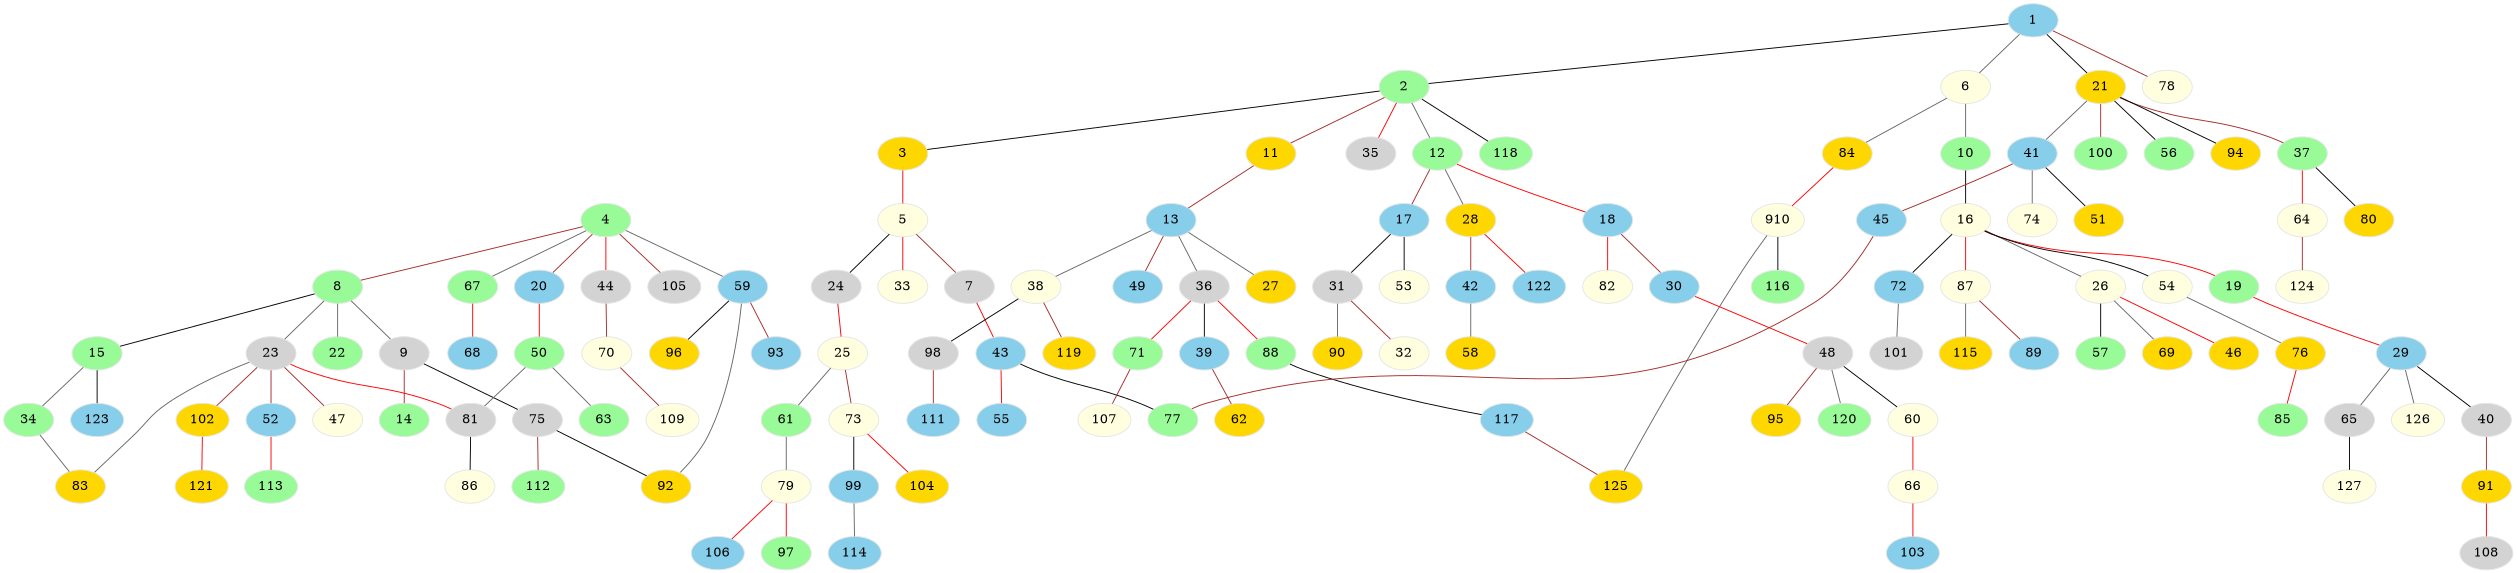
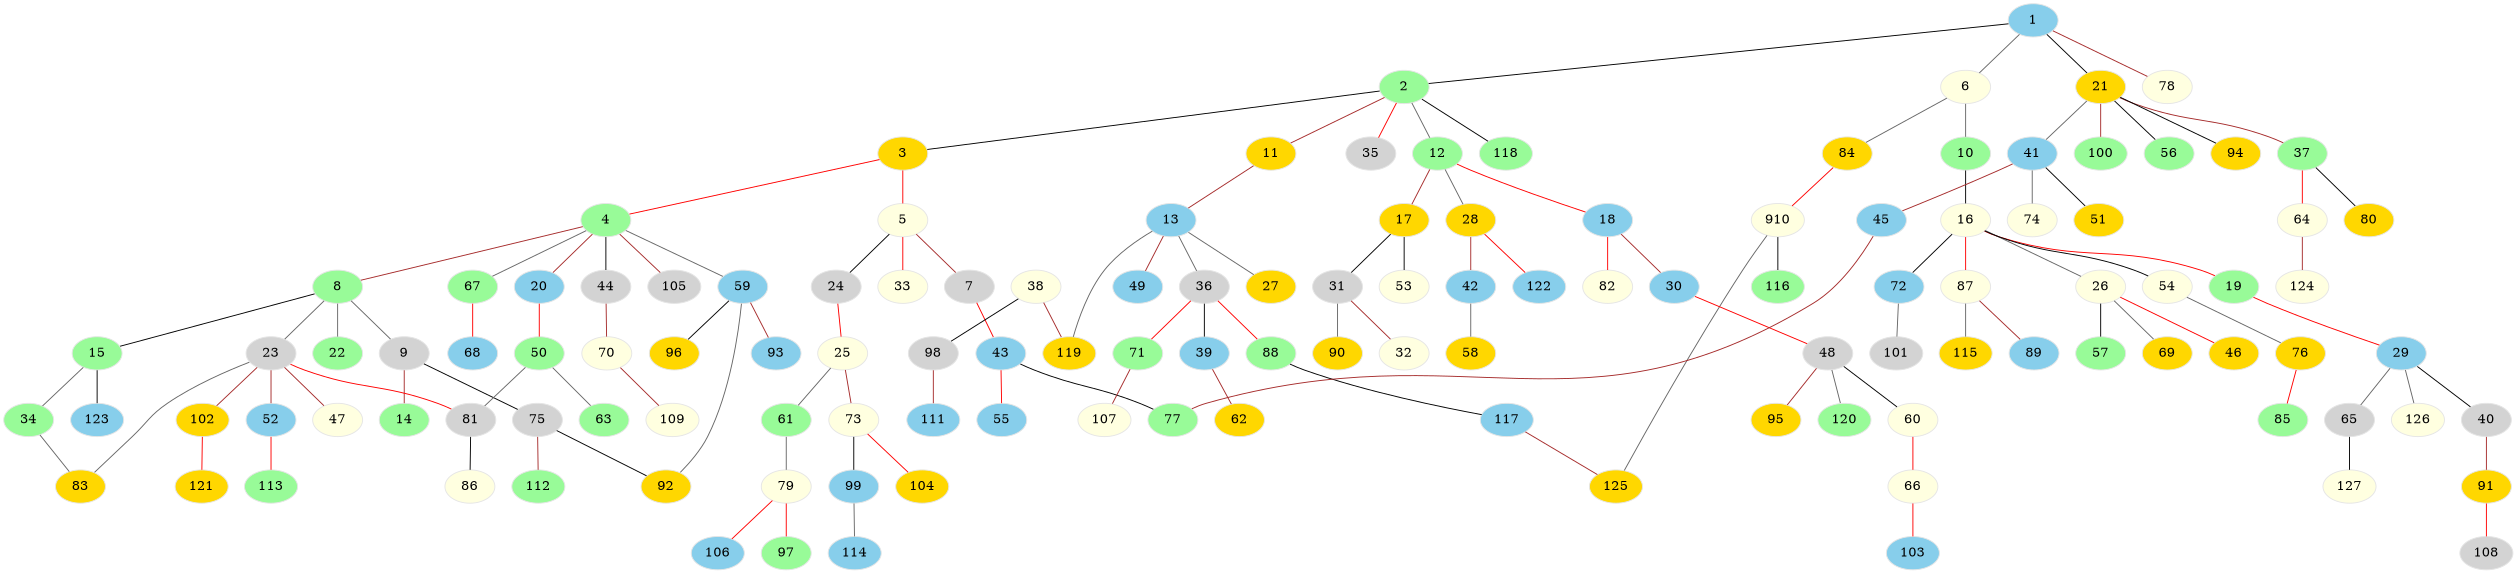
edge "3" -- "4": added
node "17": fillcolor skyblue -> gold
edge "13" -- "38": now "13" -- "119"
edge "4" -- "44": color red -> black
